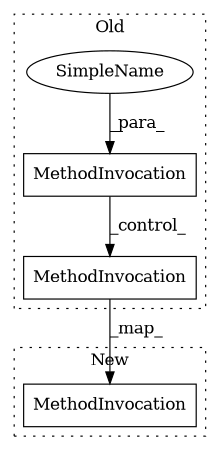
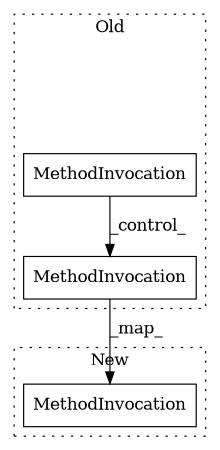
node "SimpleName": removed
